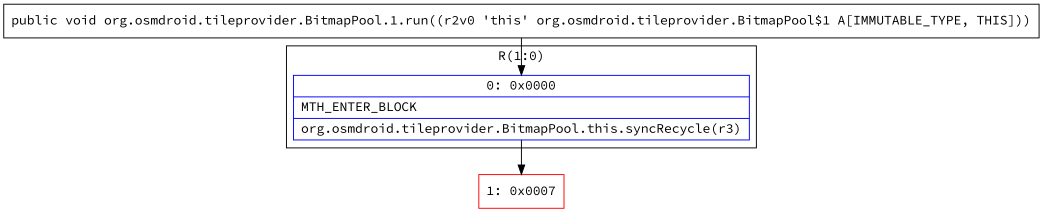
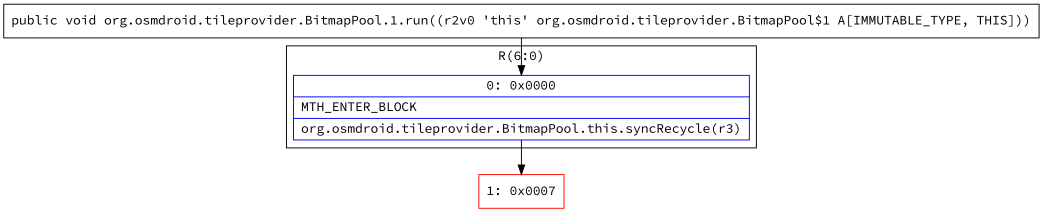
cluster "R(1:0)": label "R(1:0)" -> "R(6:0)"
